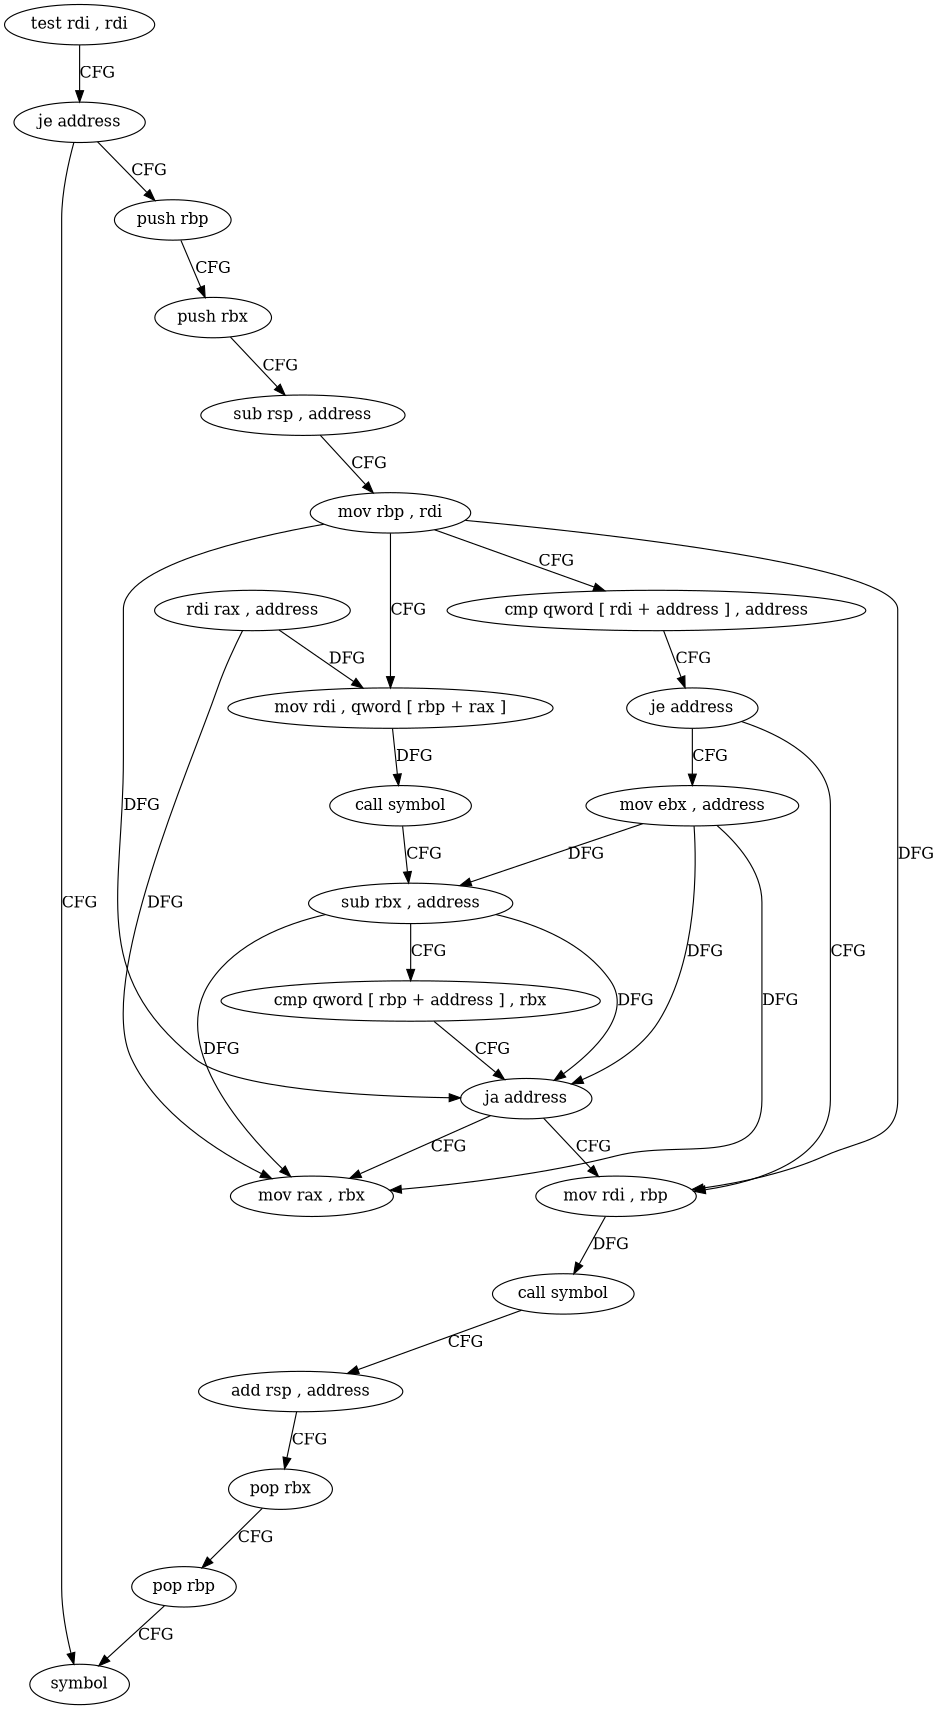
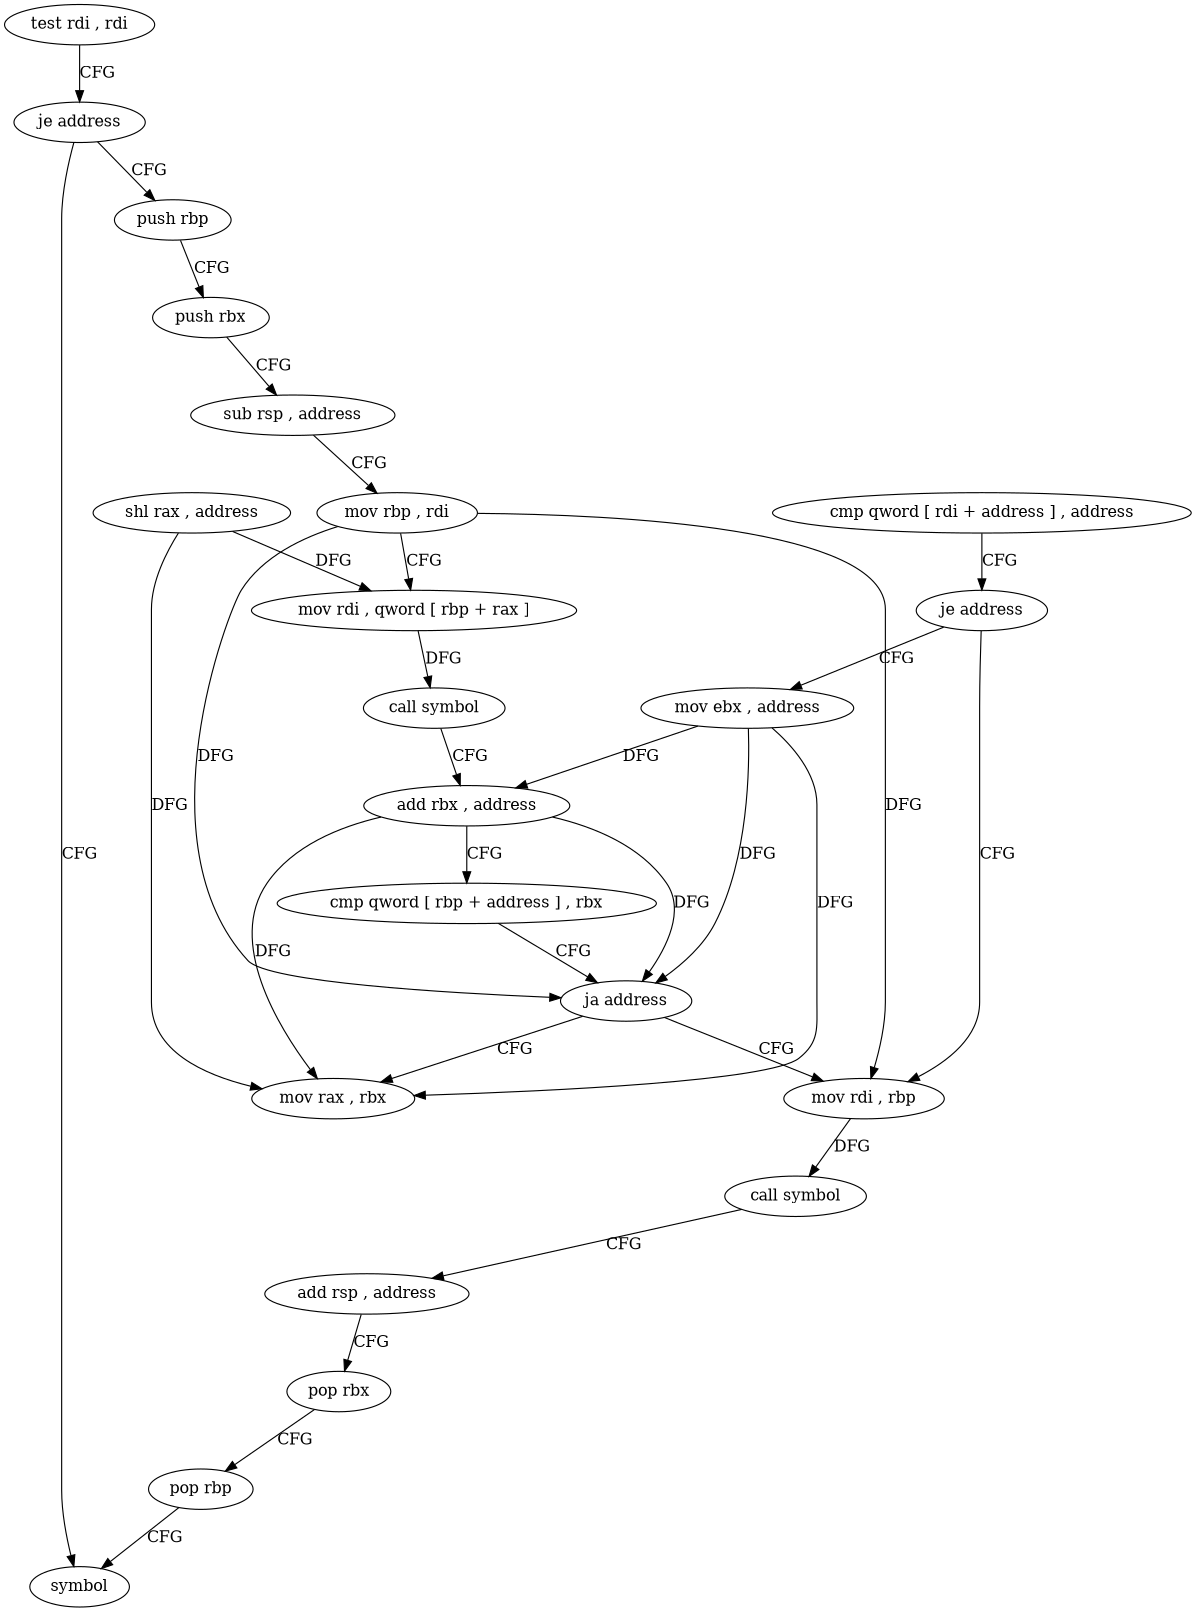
edge "mov rbp , rdi" -> "cmp qword [ rdi + address ] , address": removed, label "CFG"
node "rdi rax , address": label "rdi rax , address" -> "shl rax , address"
node "sub rbx , address": label "sub rbx , address" -> "add rbx , address"
